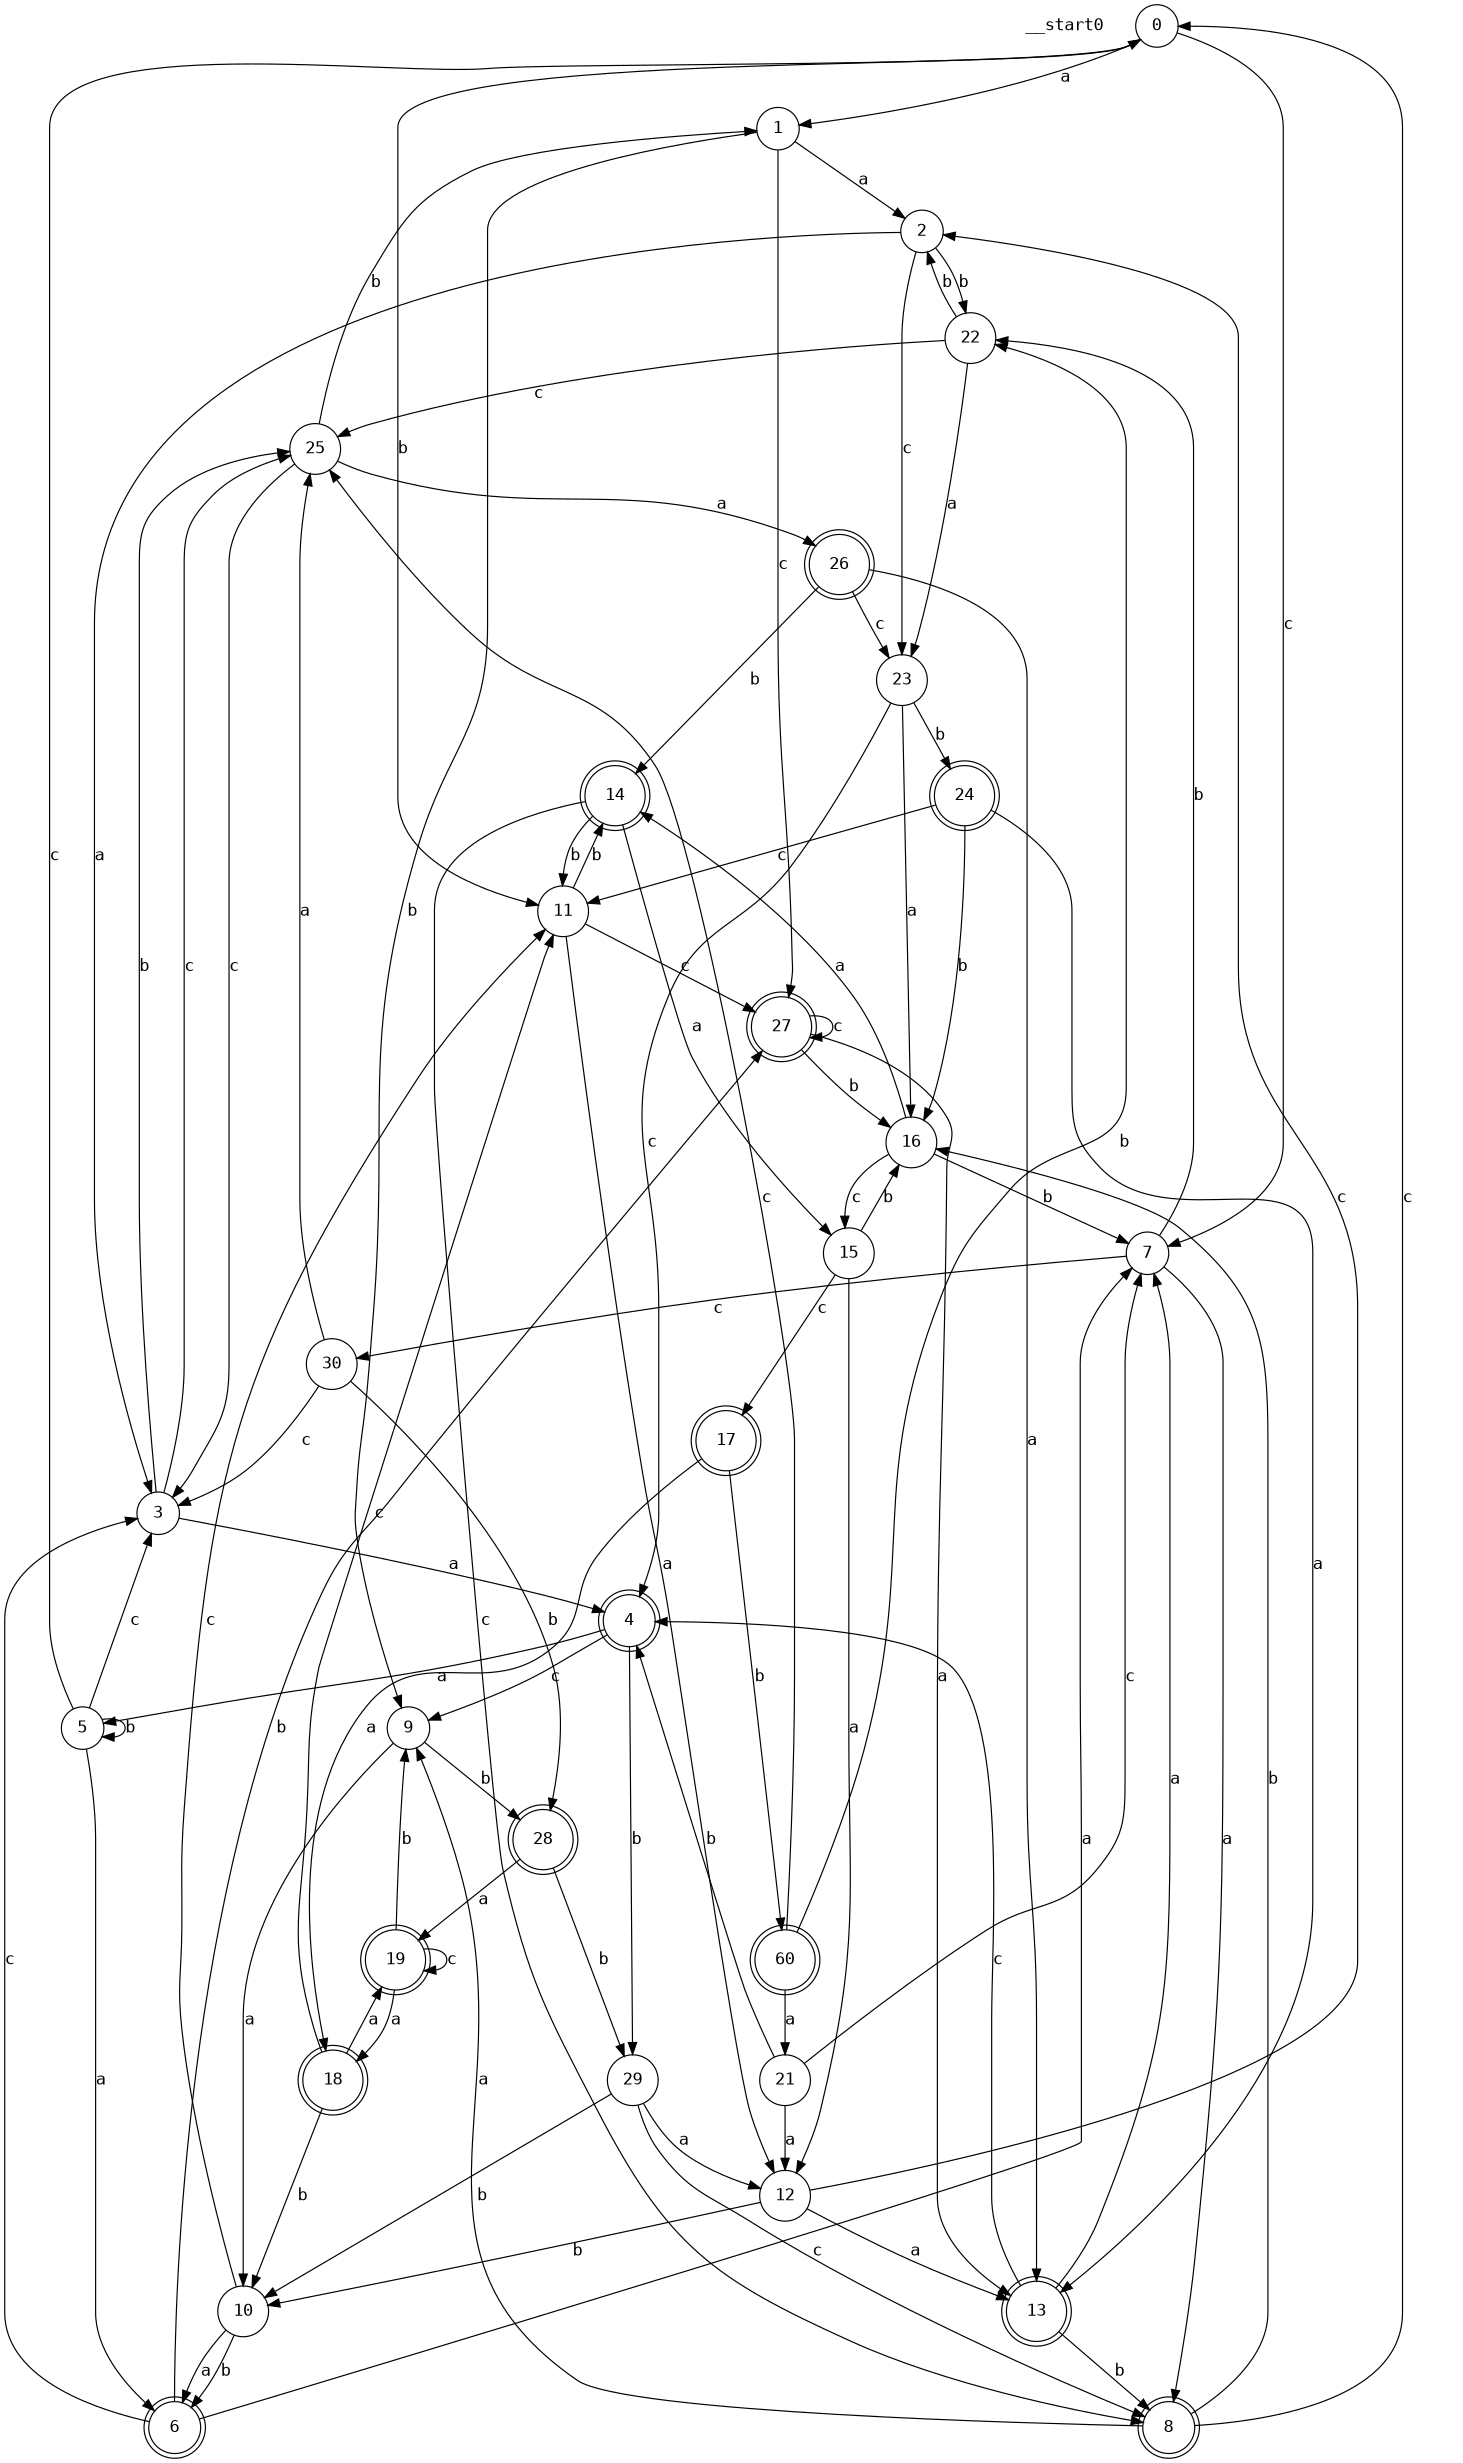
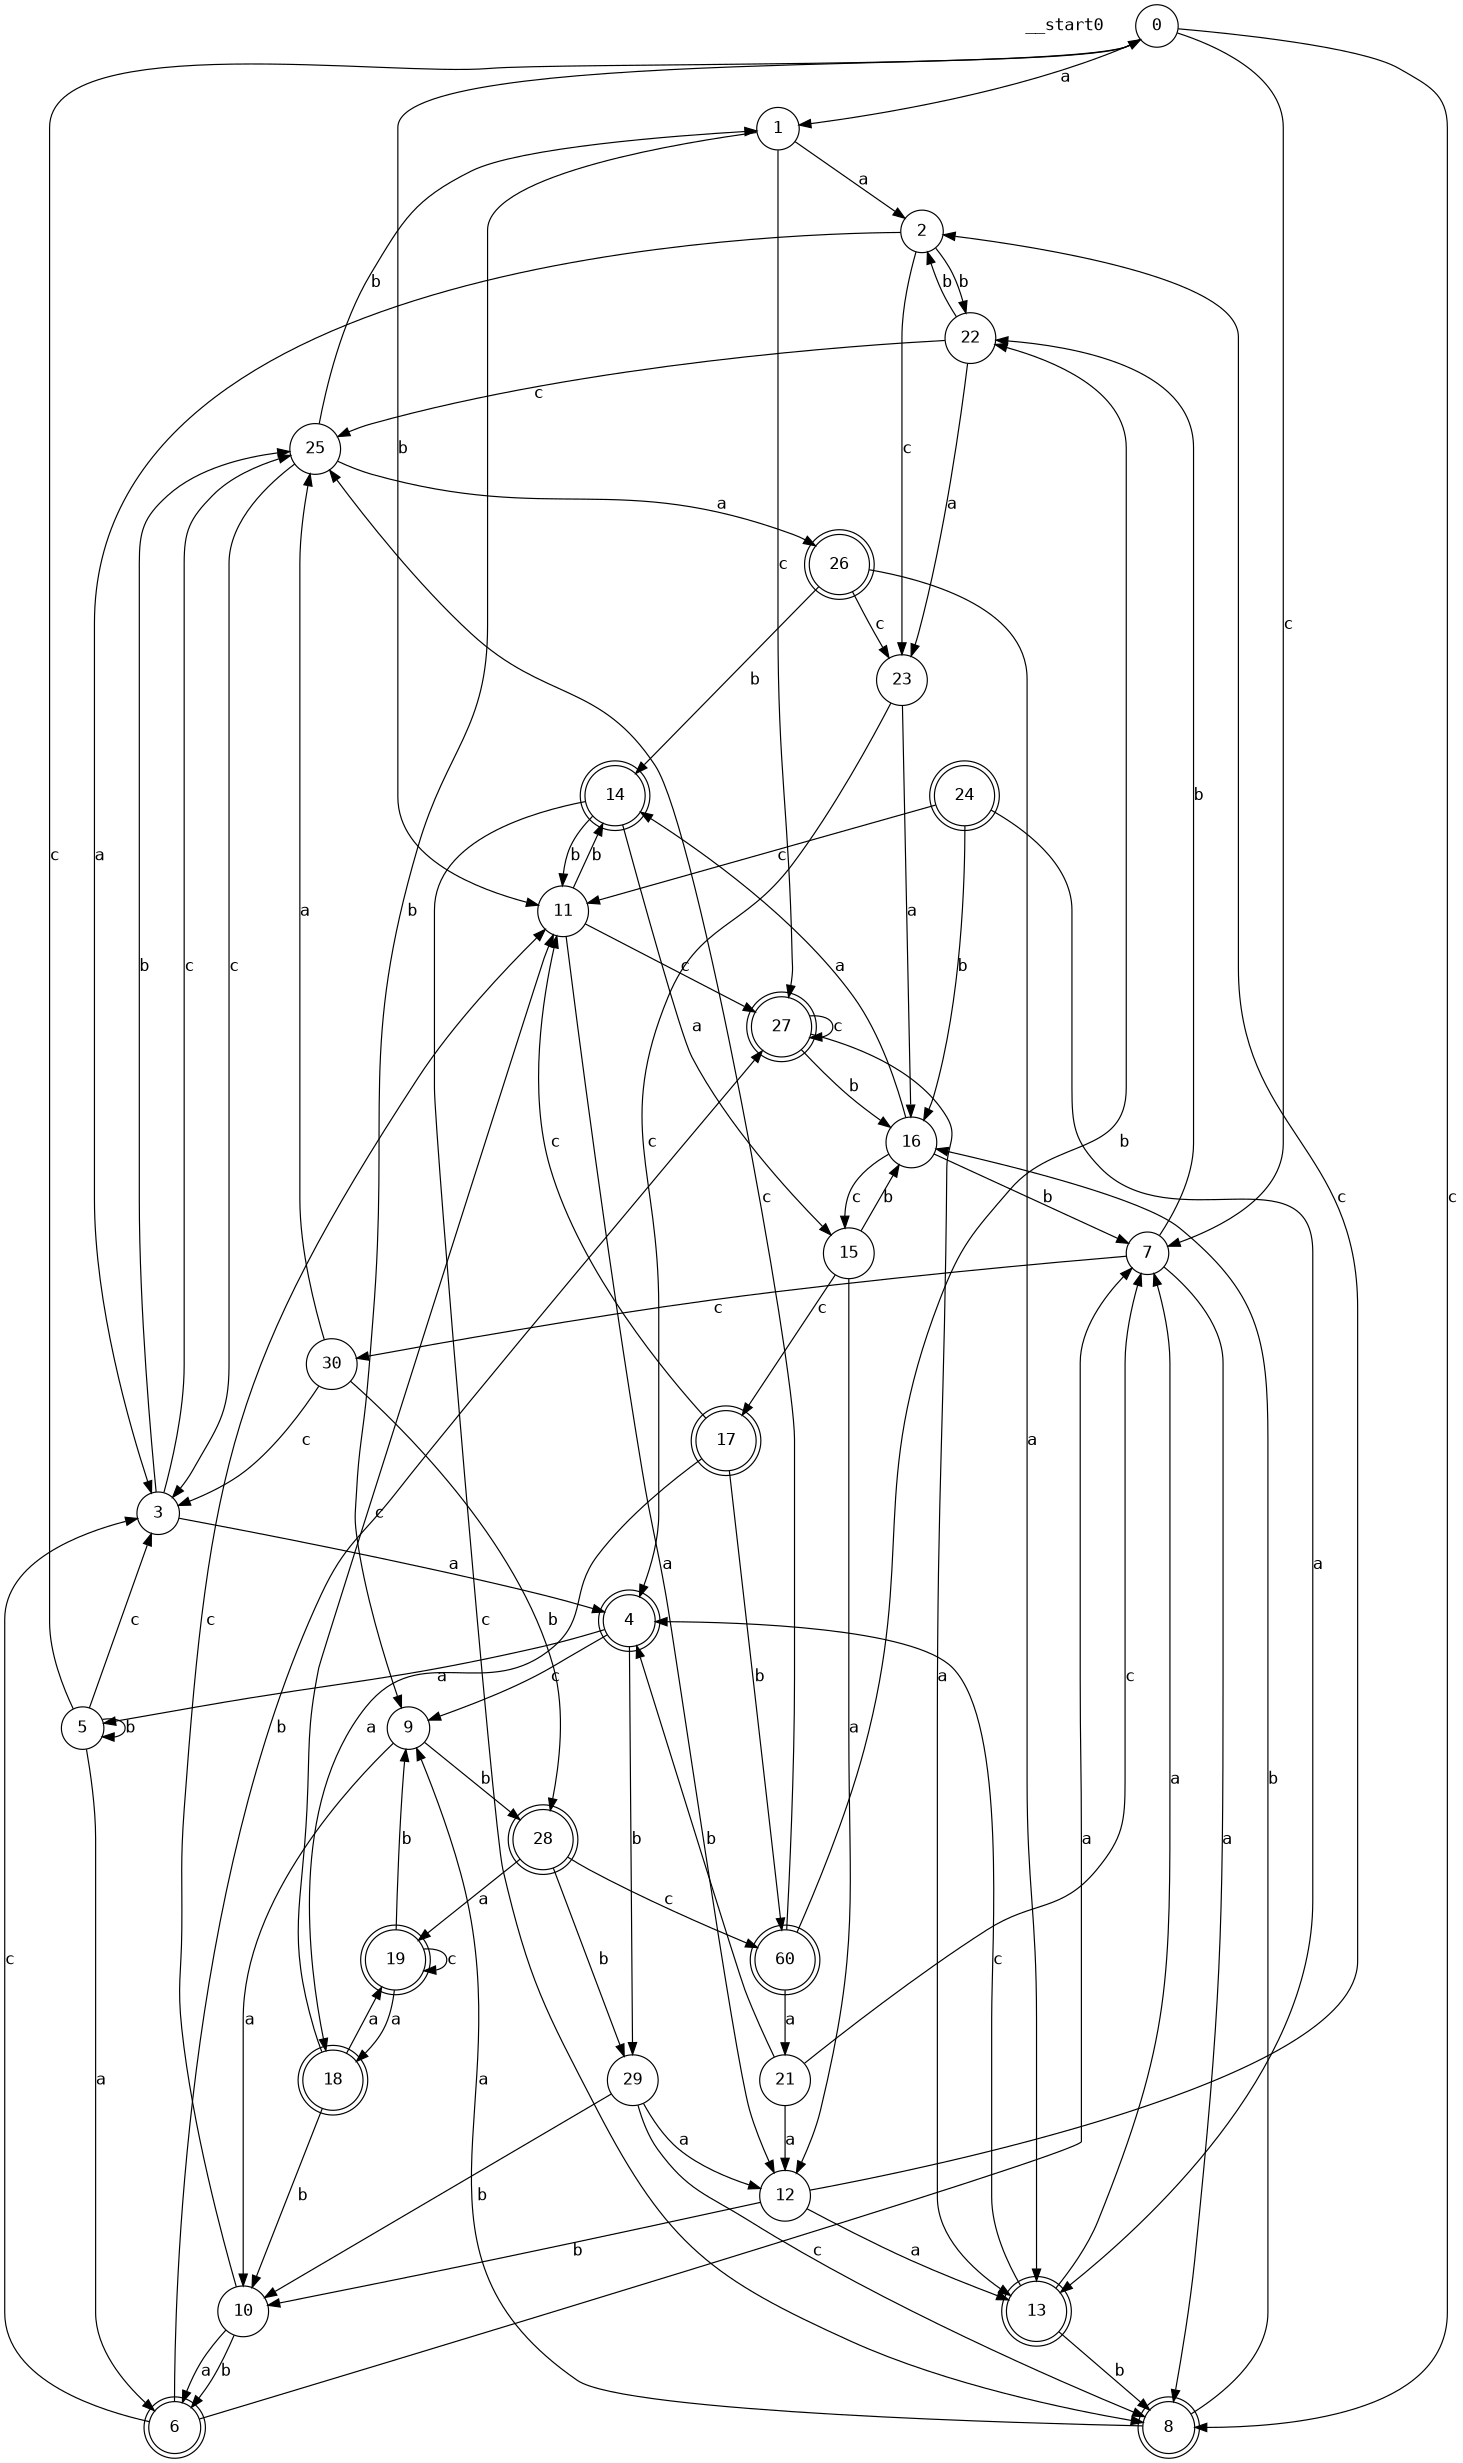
edge "23" -> "24": removed, label "b"
edge "17" -> "11": added, label "c"
edge "8" -> "0": reversed
edge "28" -> "60": added, label "c"
